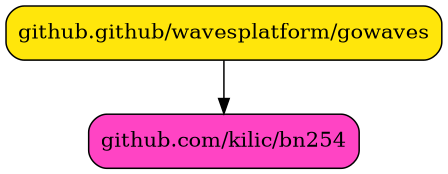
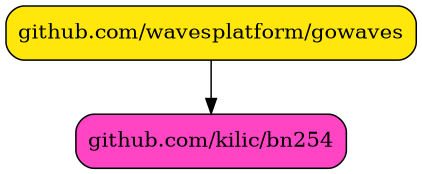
node "github.github/wavesplatform/gowaves": label "github.github/wavesplatform/gowaves" -> "github.com/wavesplatform/gowaves"
